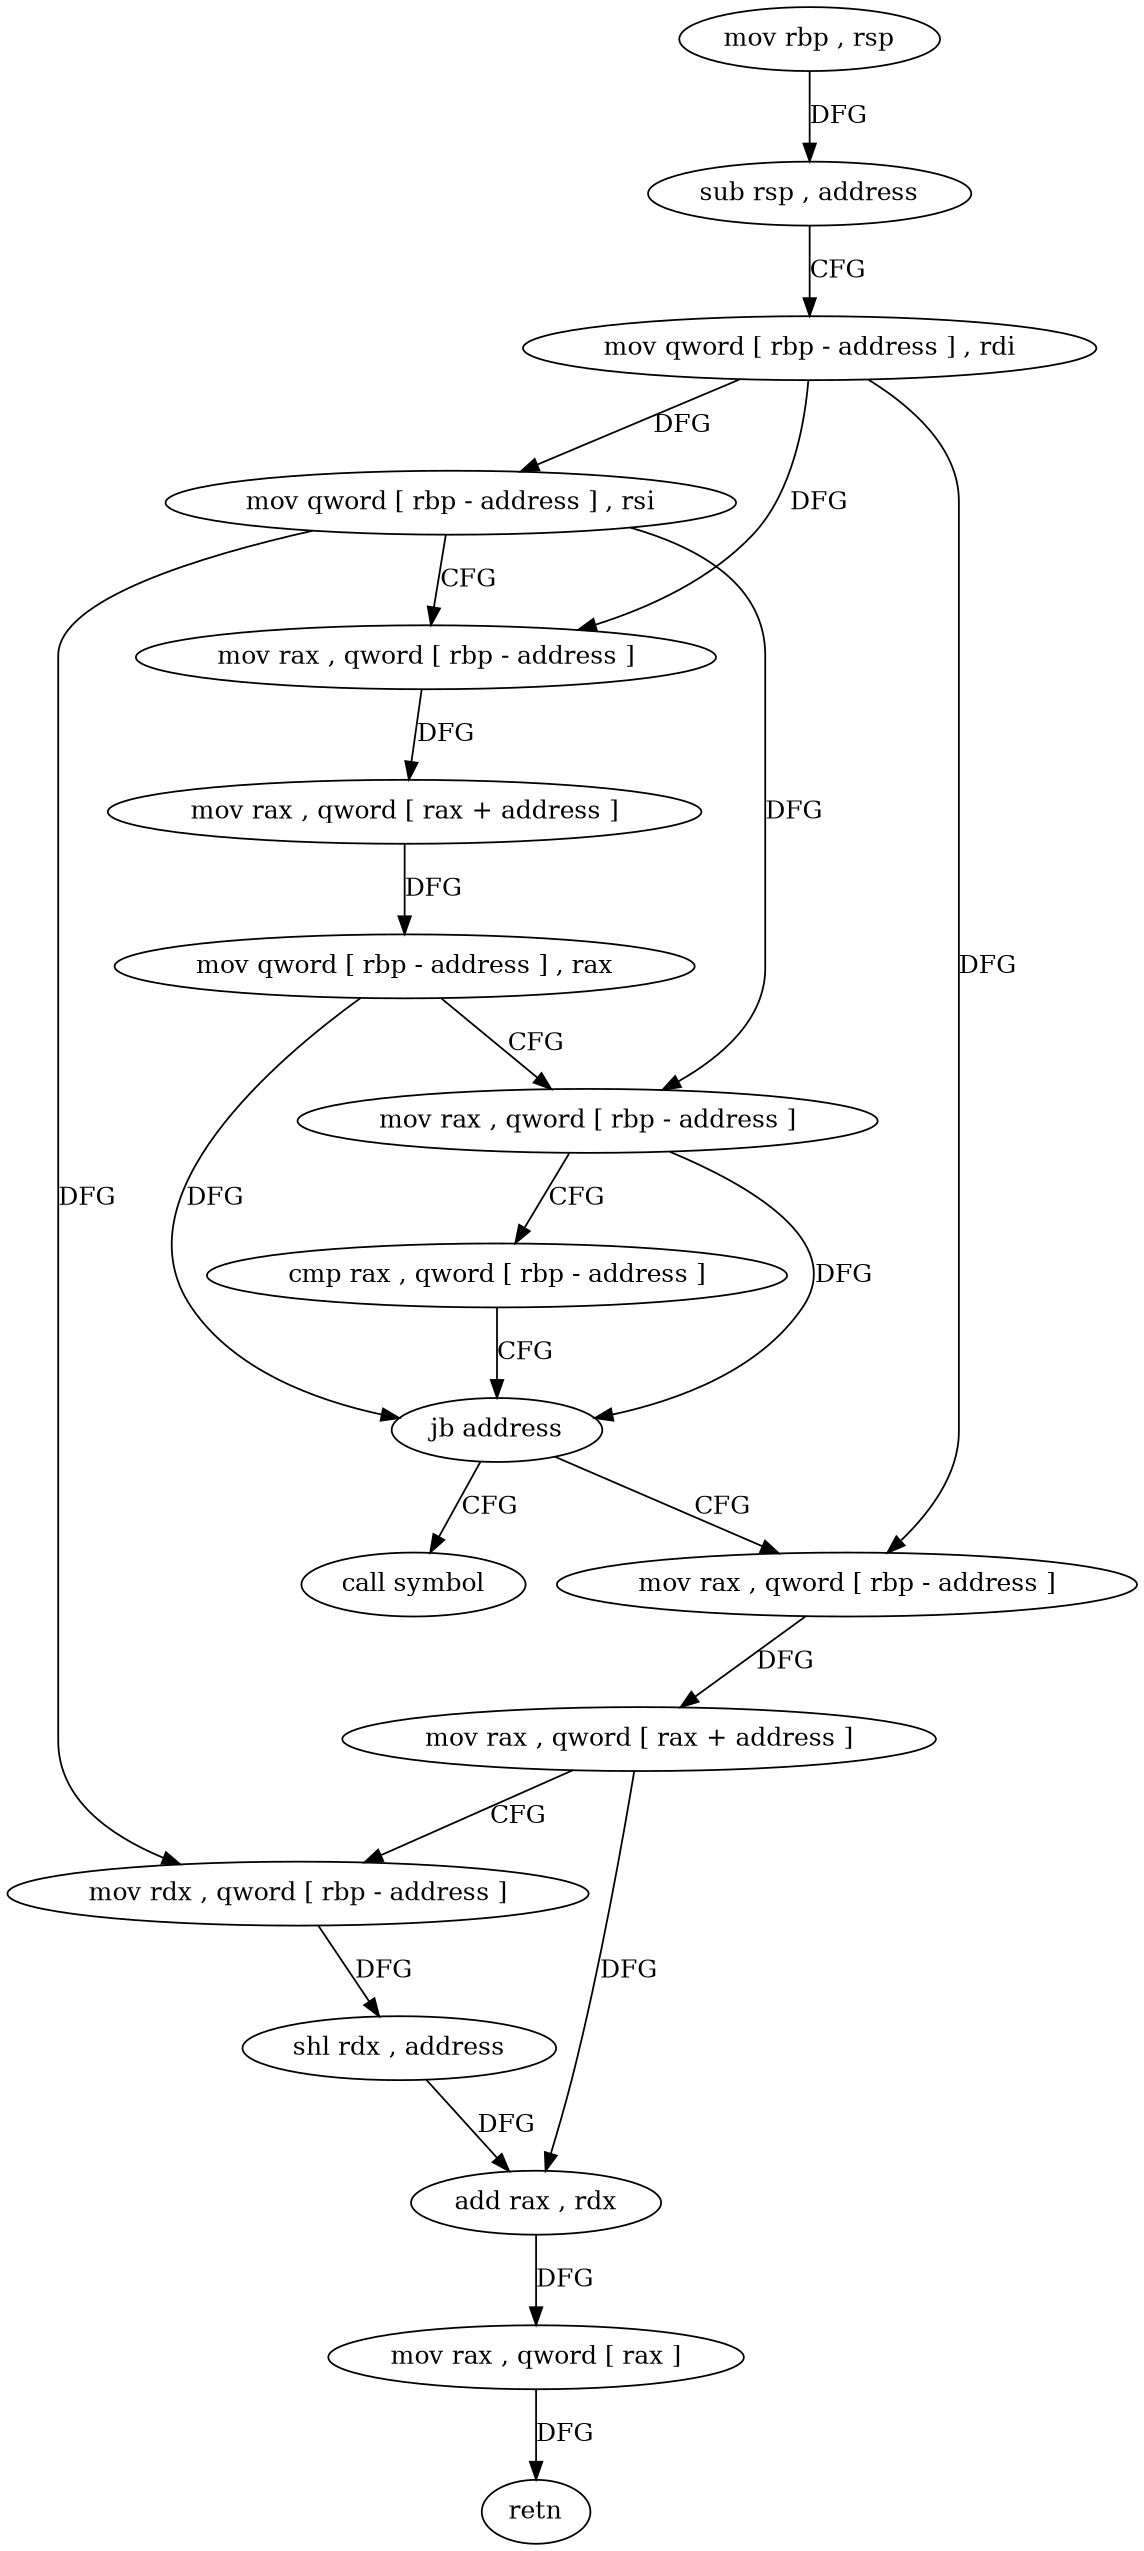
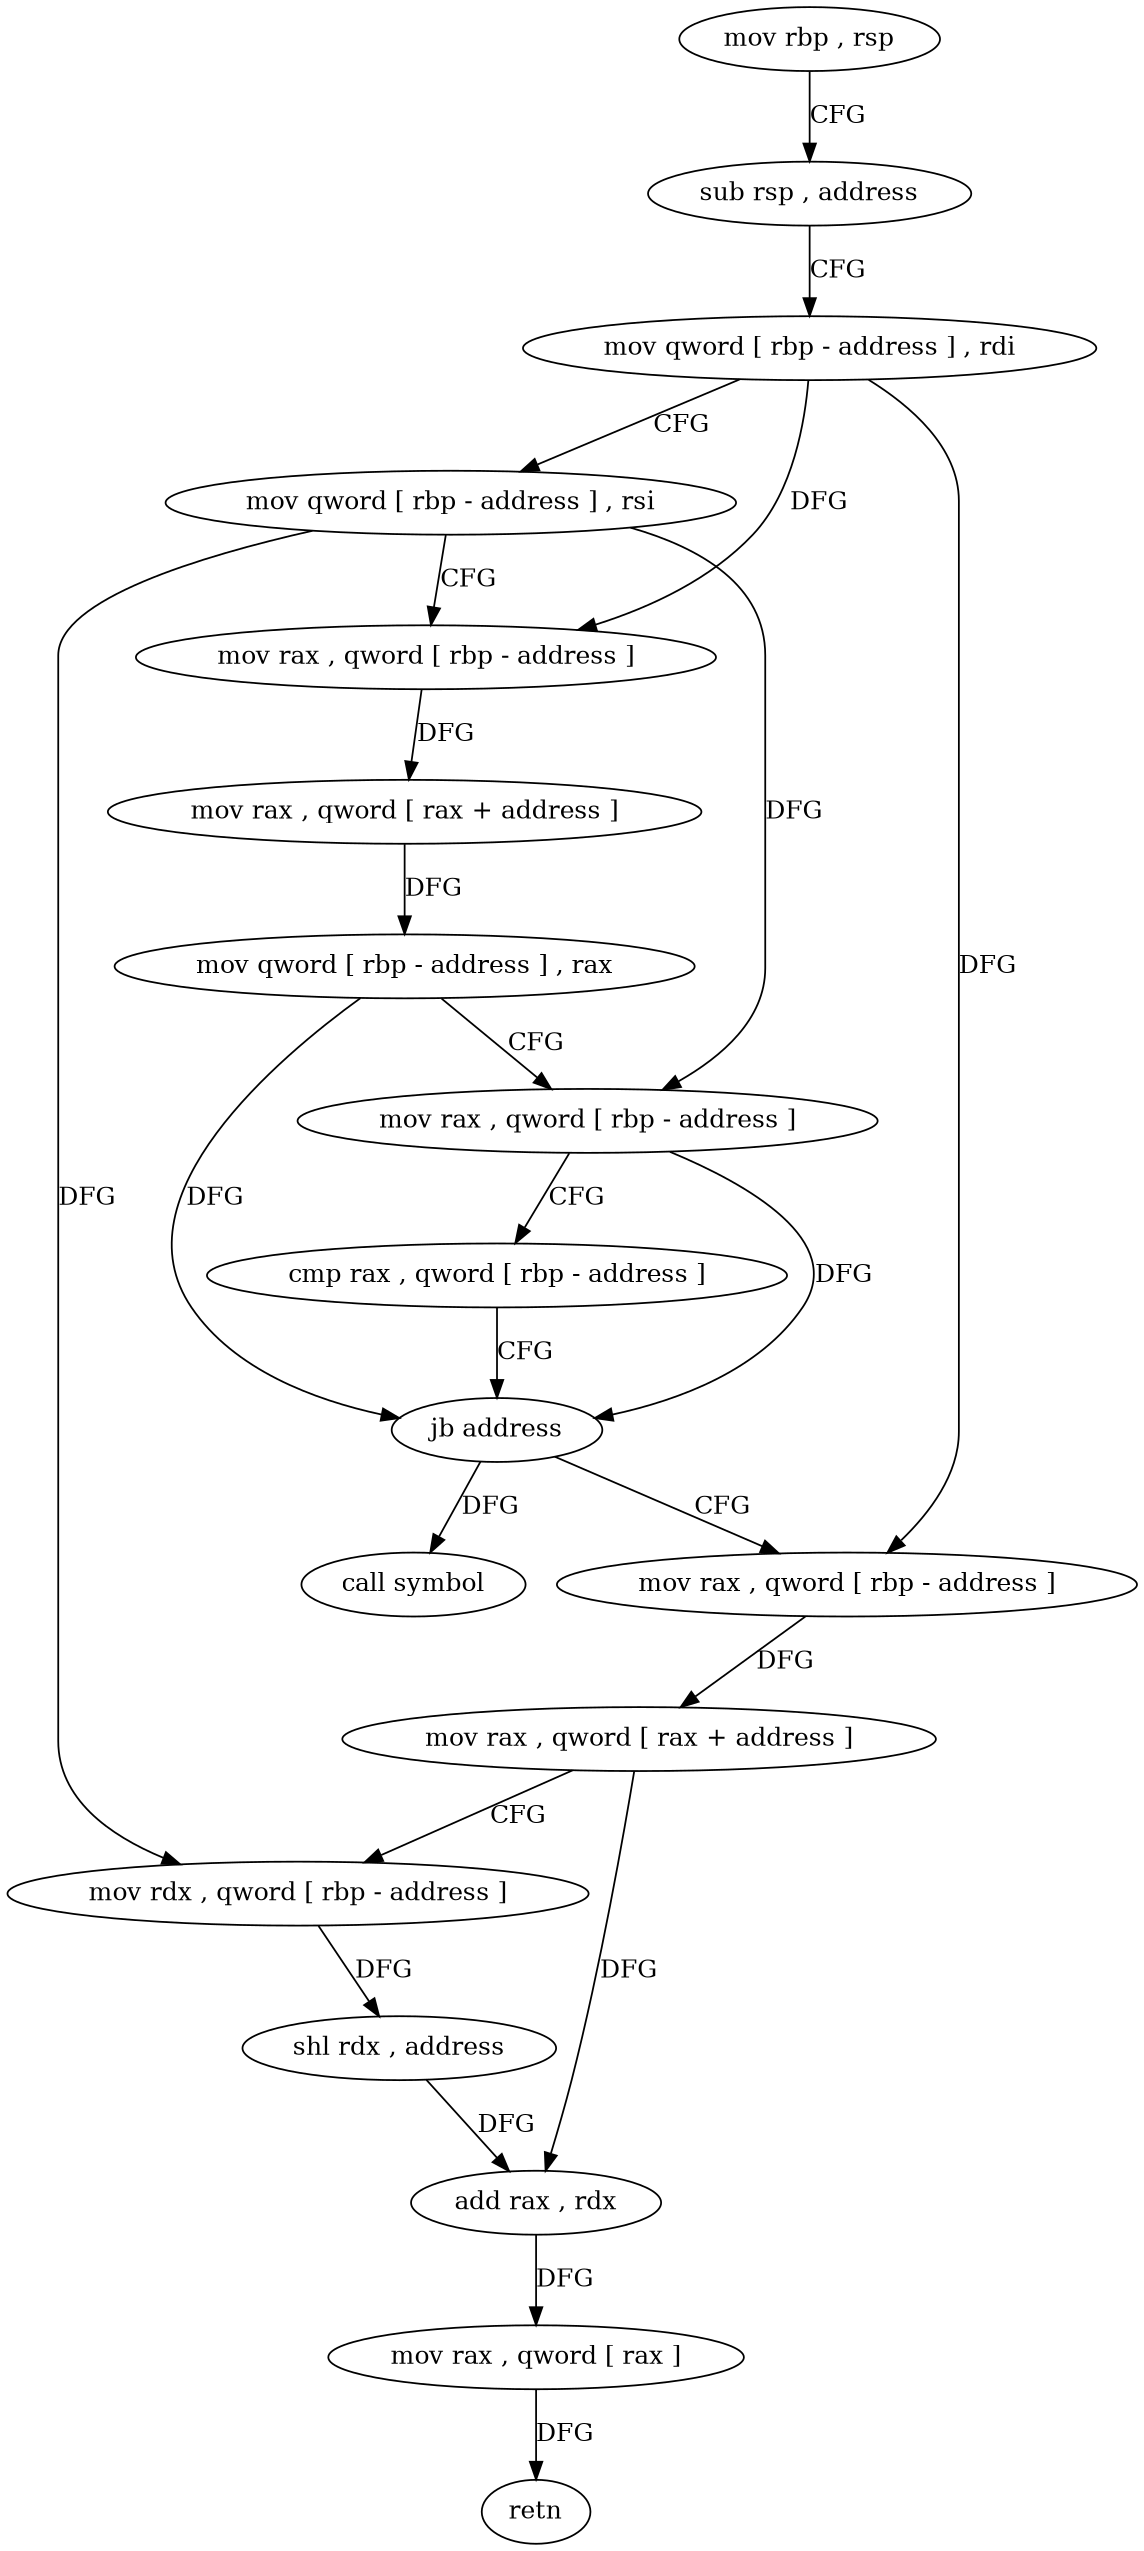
edge "mov rbp , rsp" -> "sub rsp , address": label "DFG" -> "CFG"
edge "mov qword [ rbp - address ] , rdi" -> "mov qword [ rbp - address ] , rsi": label "DFG" -> "CFG"
edge "jb address" -> "call symbol": label "CFG" -> "DFG"
